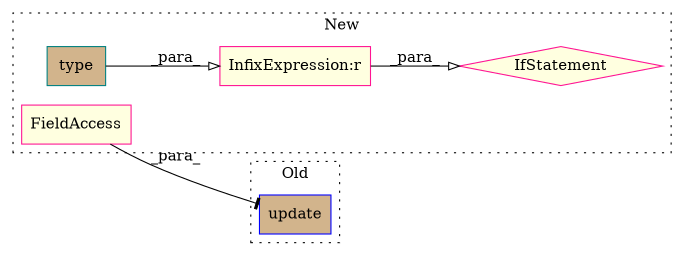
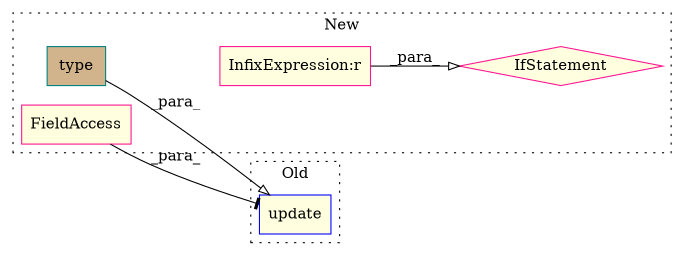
edge "type" -> "InfixExpression:r": now "type" -> "update"
node "update": fillcolor tan -> lightyellow
